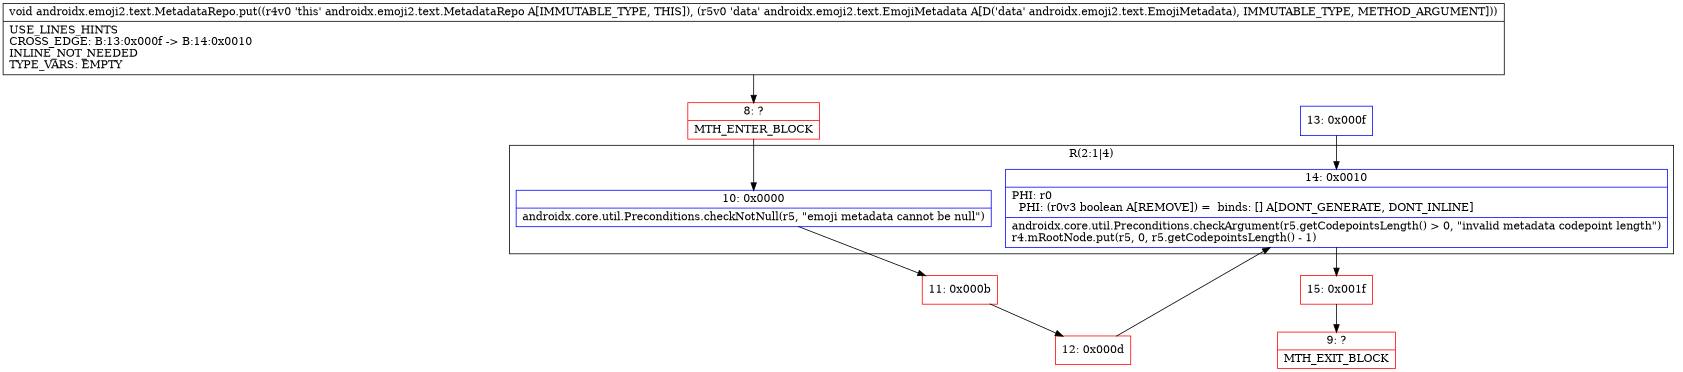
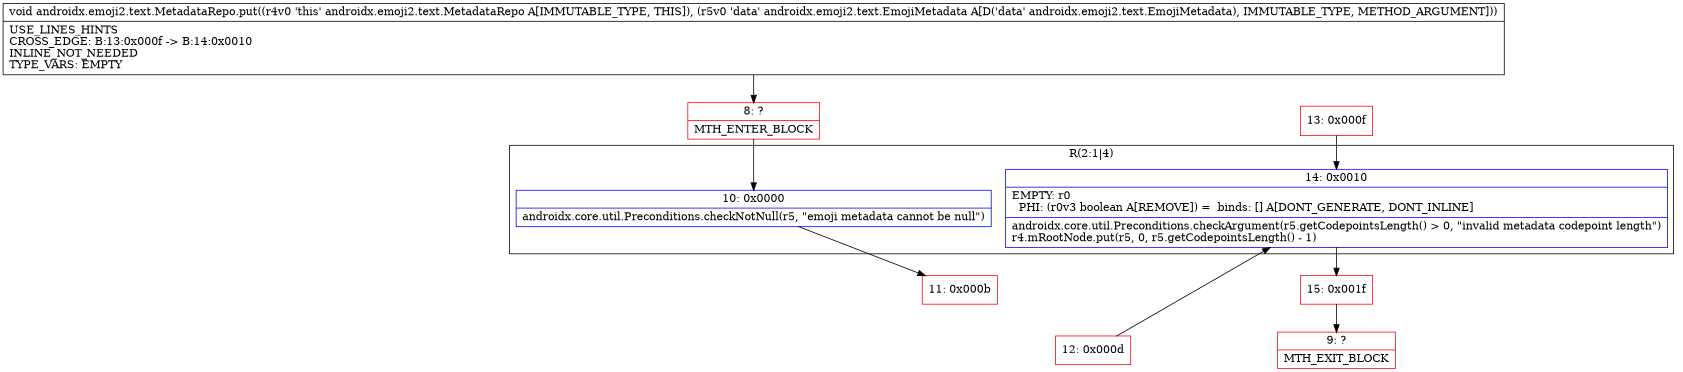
node "13: 0x000f": color blue -> red
node "14: 0x0010": text "PHI: r0" -> "EMPTY: r0"
edge "11: 0x000b" -> "12: 0x000d": removed
